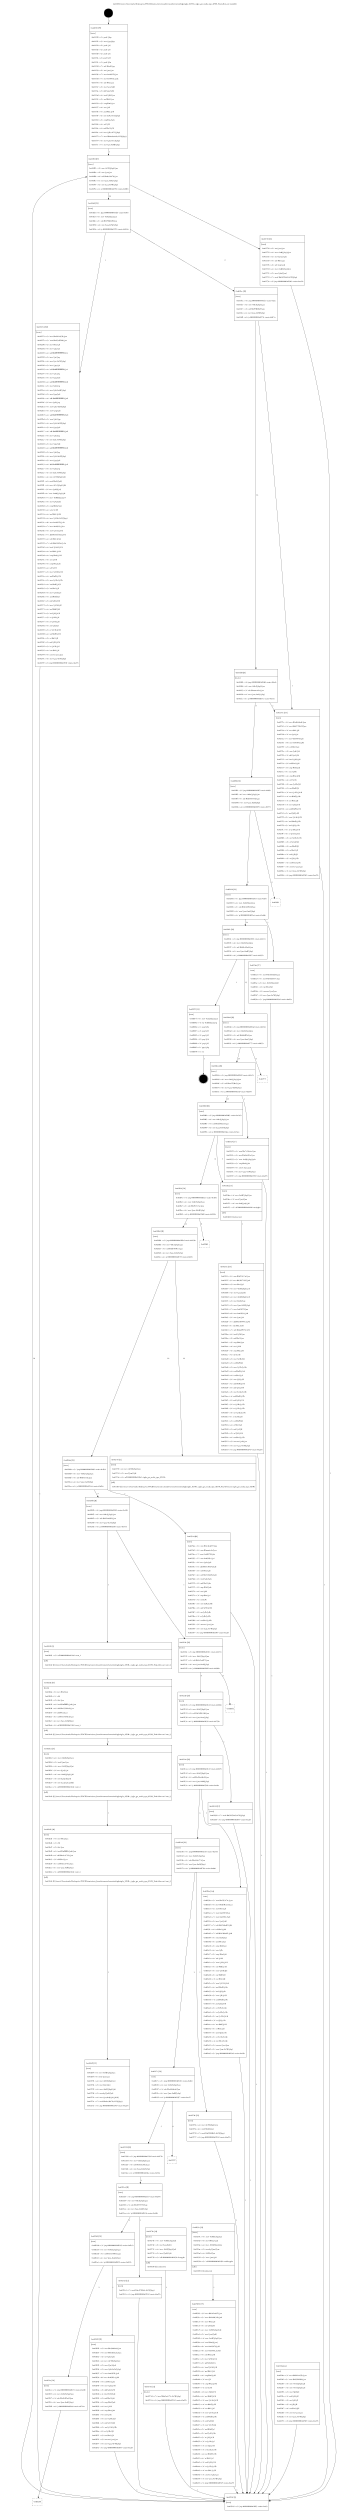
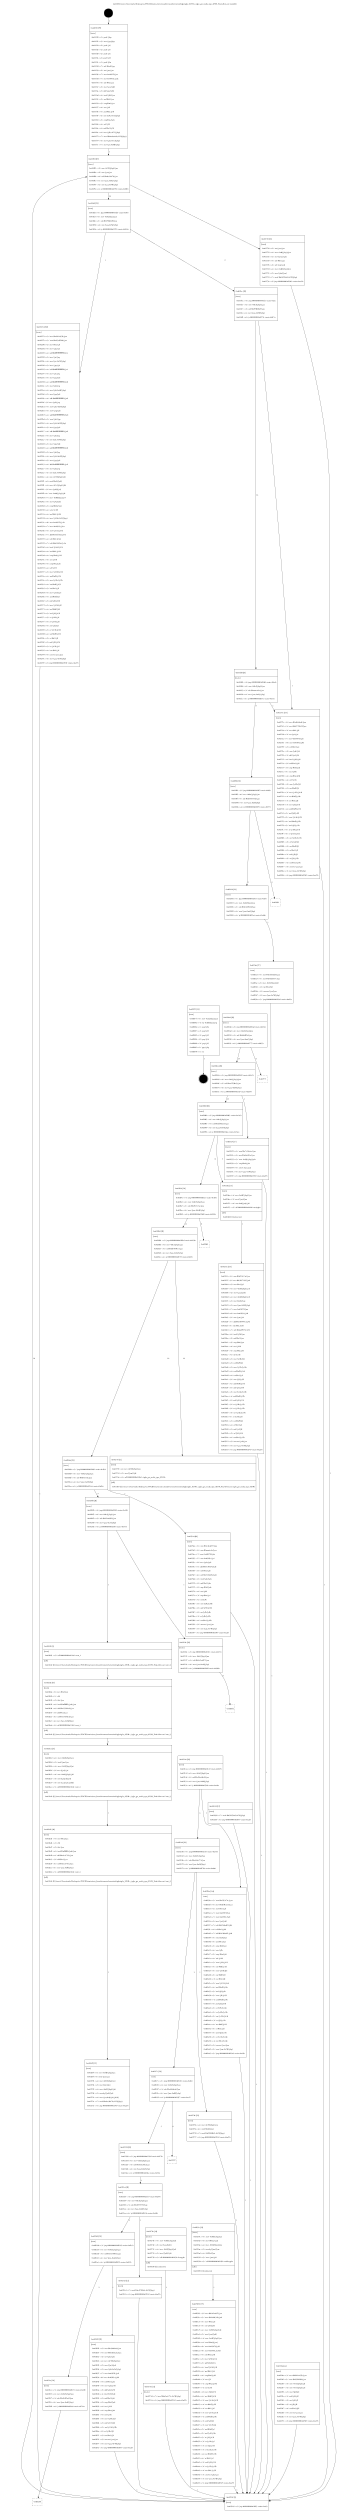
node "0x40202c [28]": removed
node "0x402128 [28]": removed
